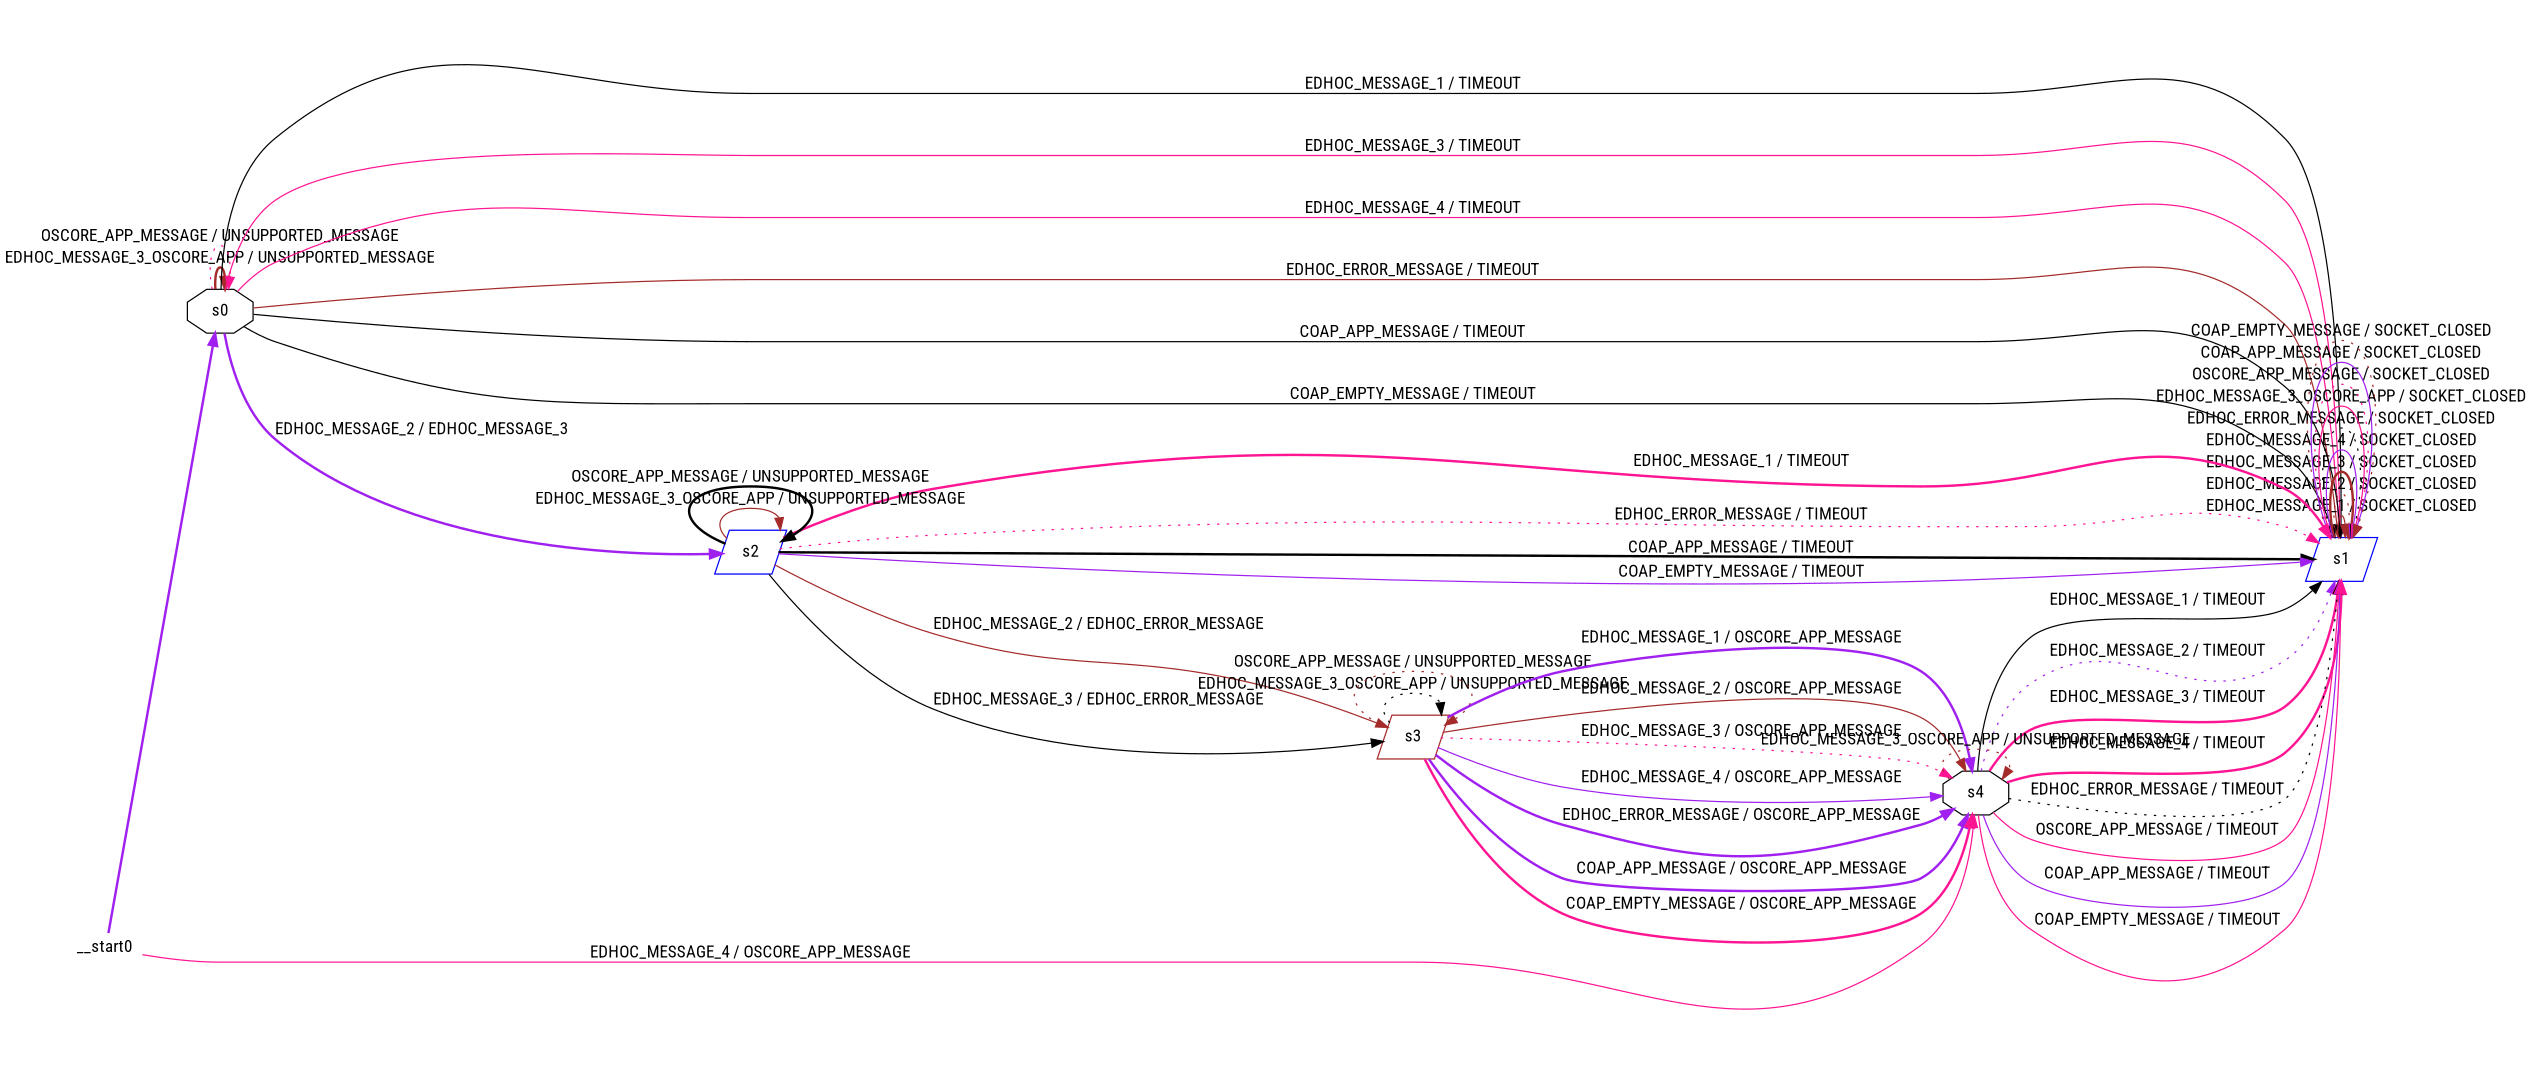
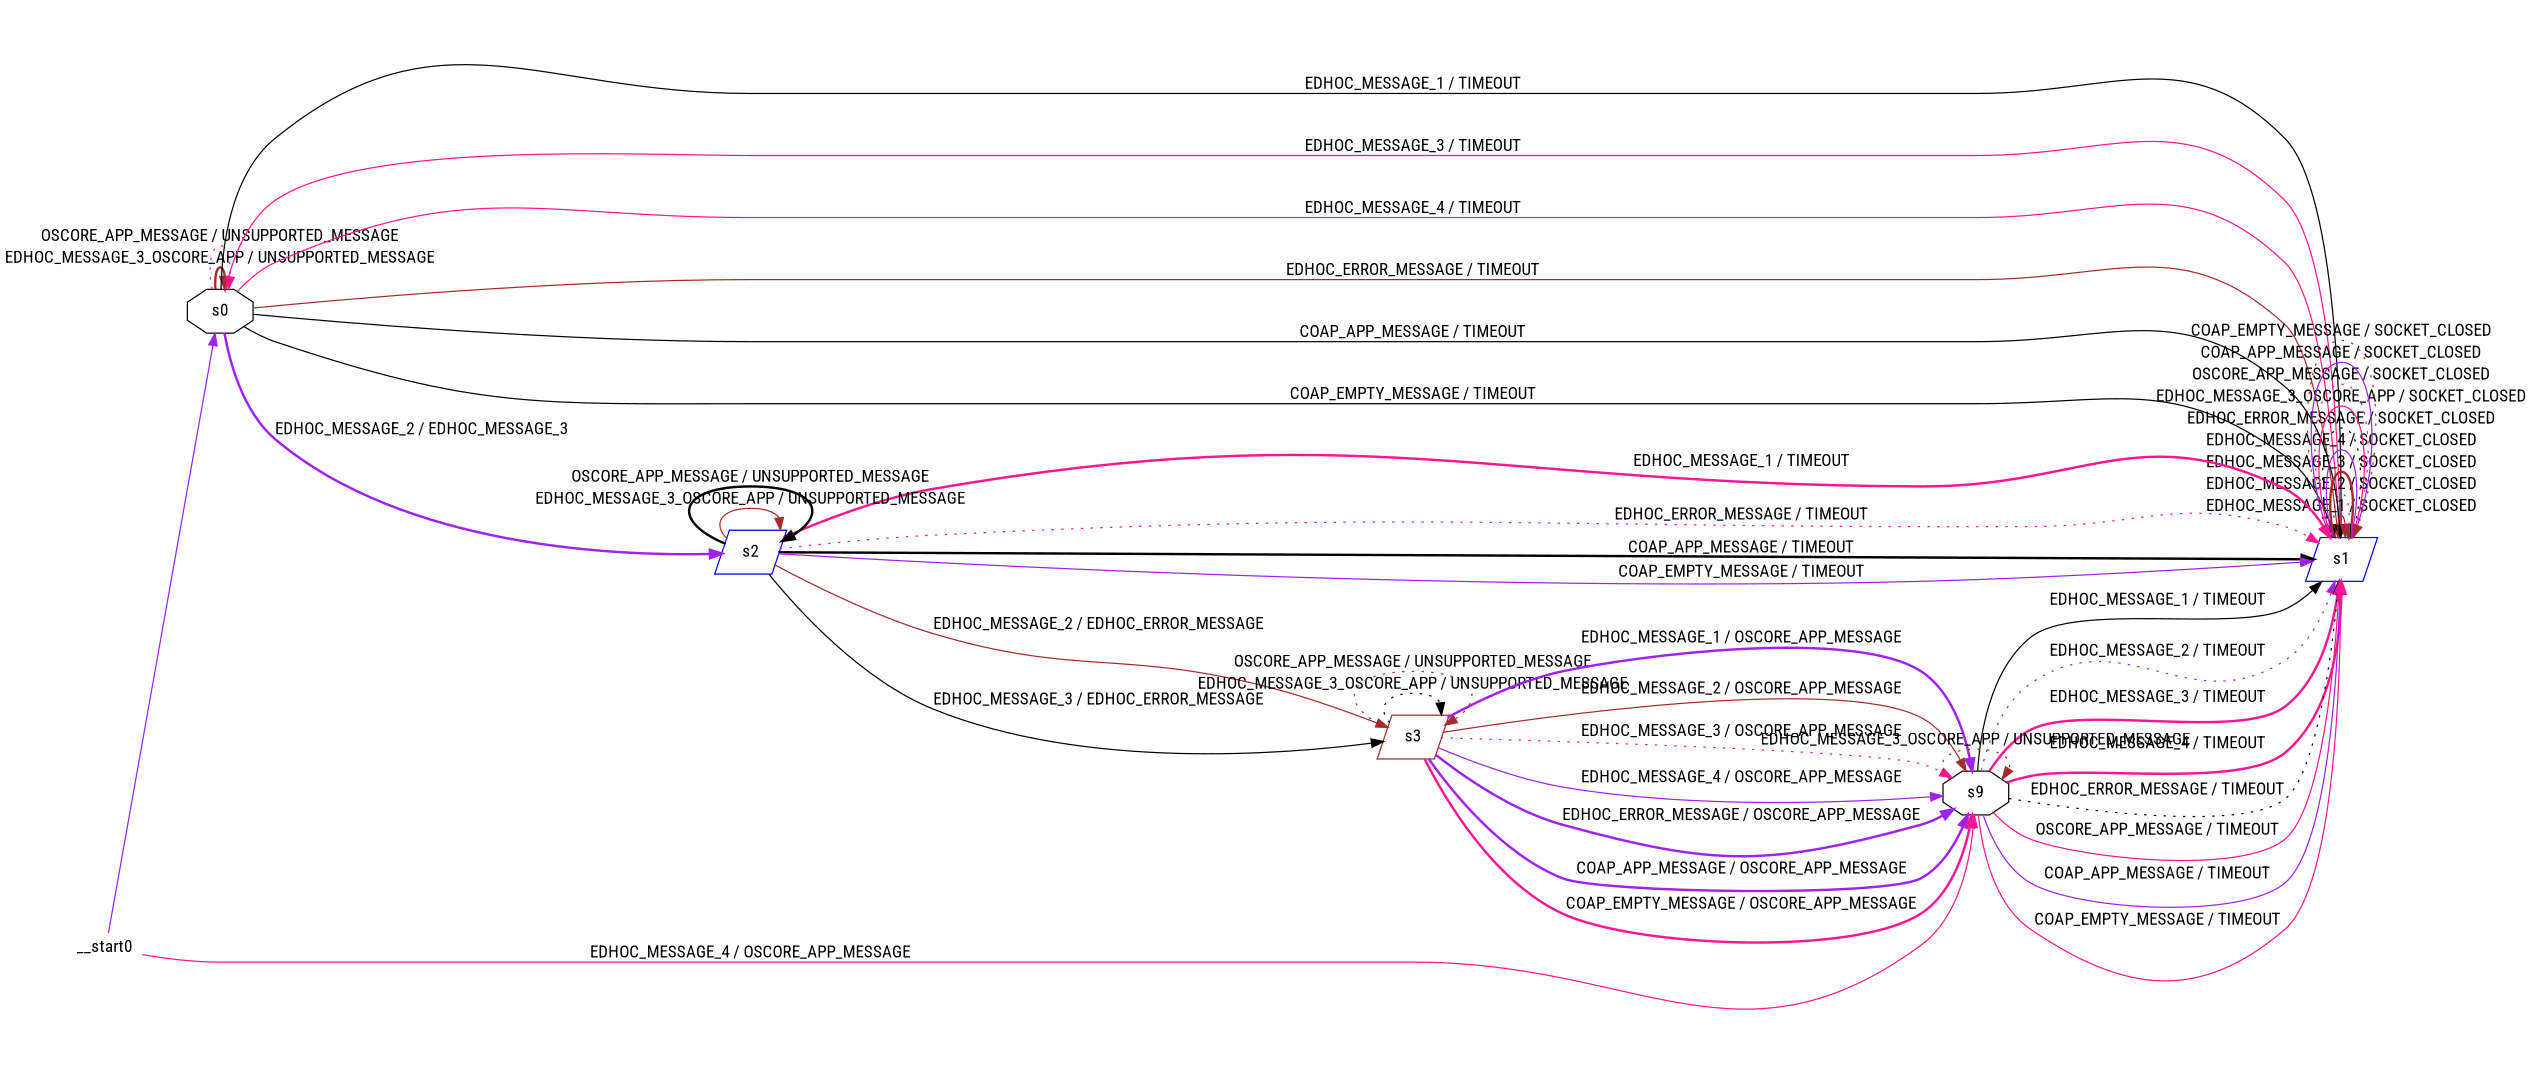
edge "__start0" -> "s0": style bold -> solid
node "s4": label "s4" -> "s9"
